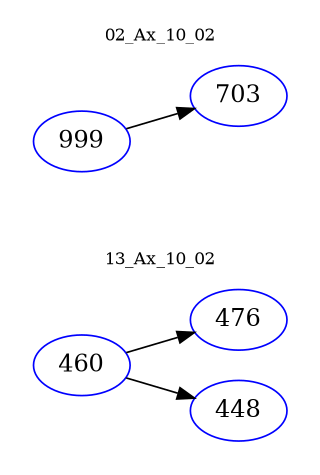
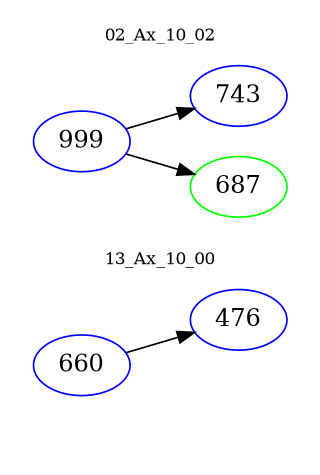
node "703": label "703" -> "743"
node "687": added
cluster "13_Ax_10_02": label "13_Ax_10_02" -> "13_Ax_10_00"
node "460": label "460" -> "660"
node "448": removed
